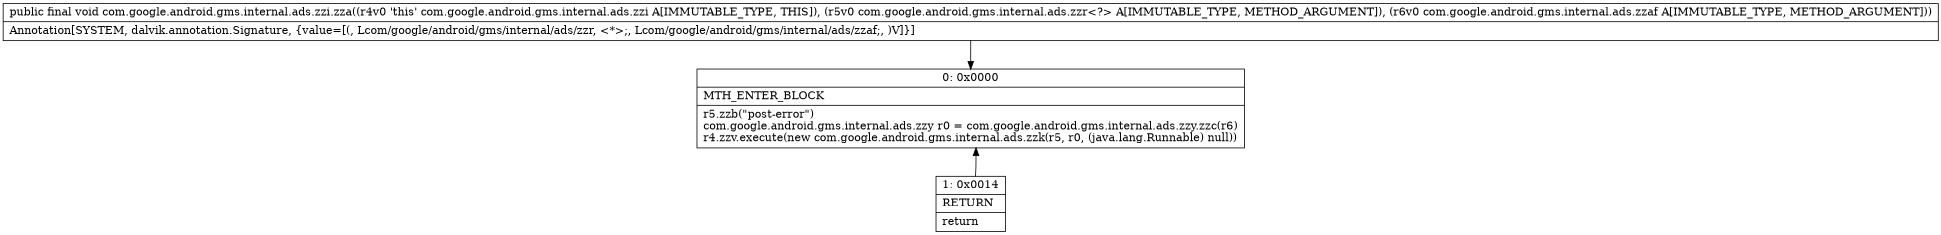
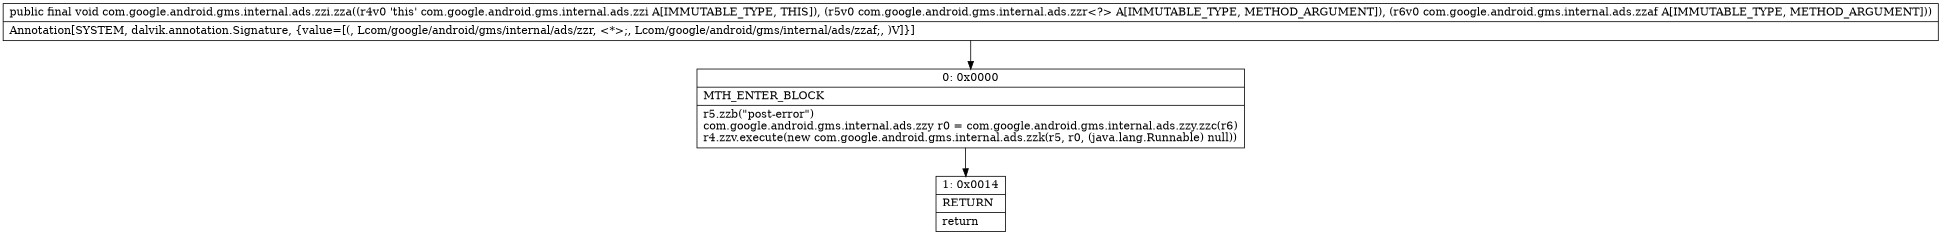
edge "1: 0x0014" -> "0: 0x0000": reversed
